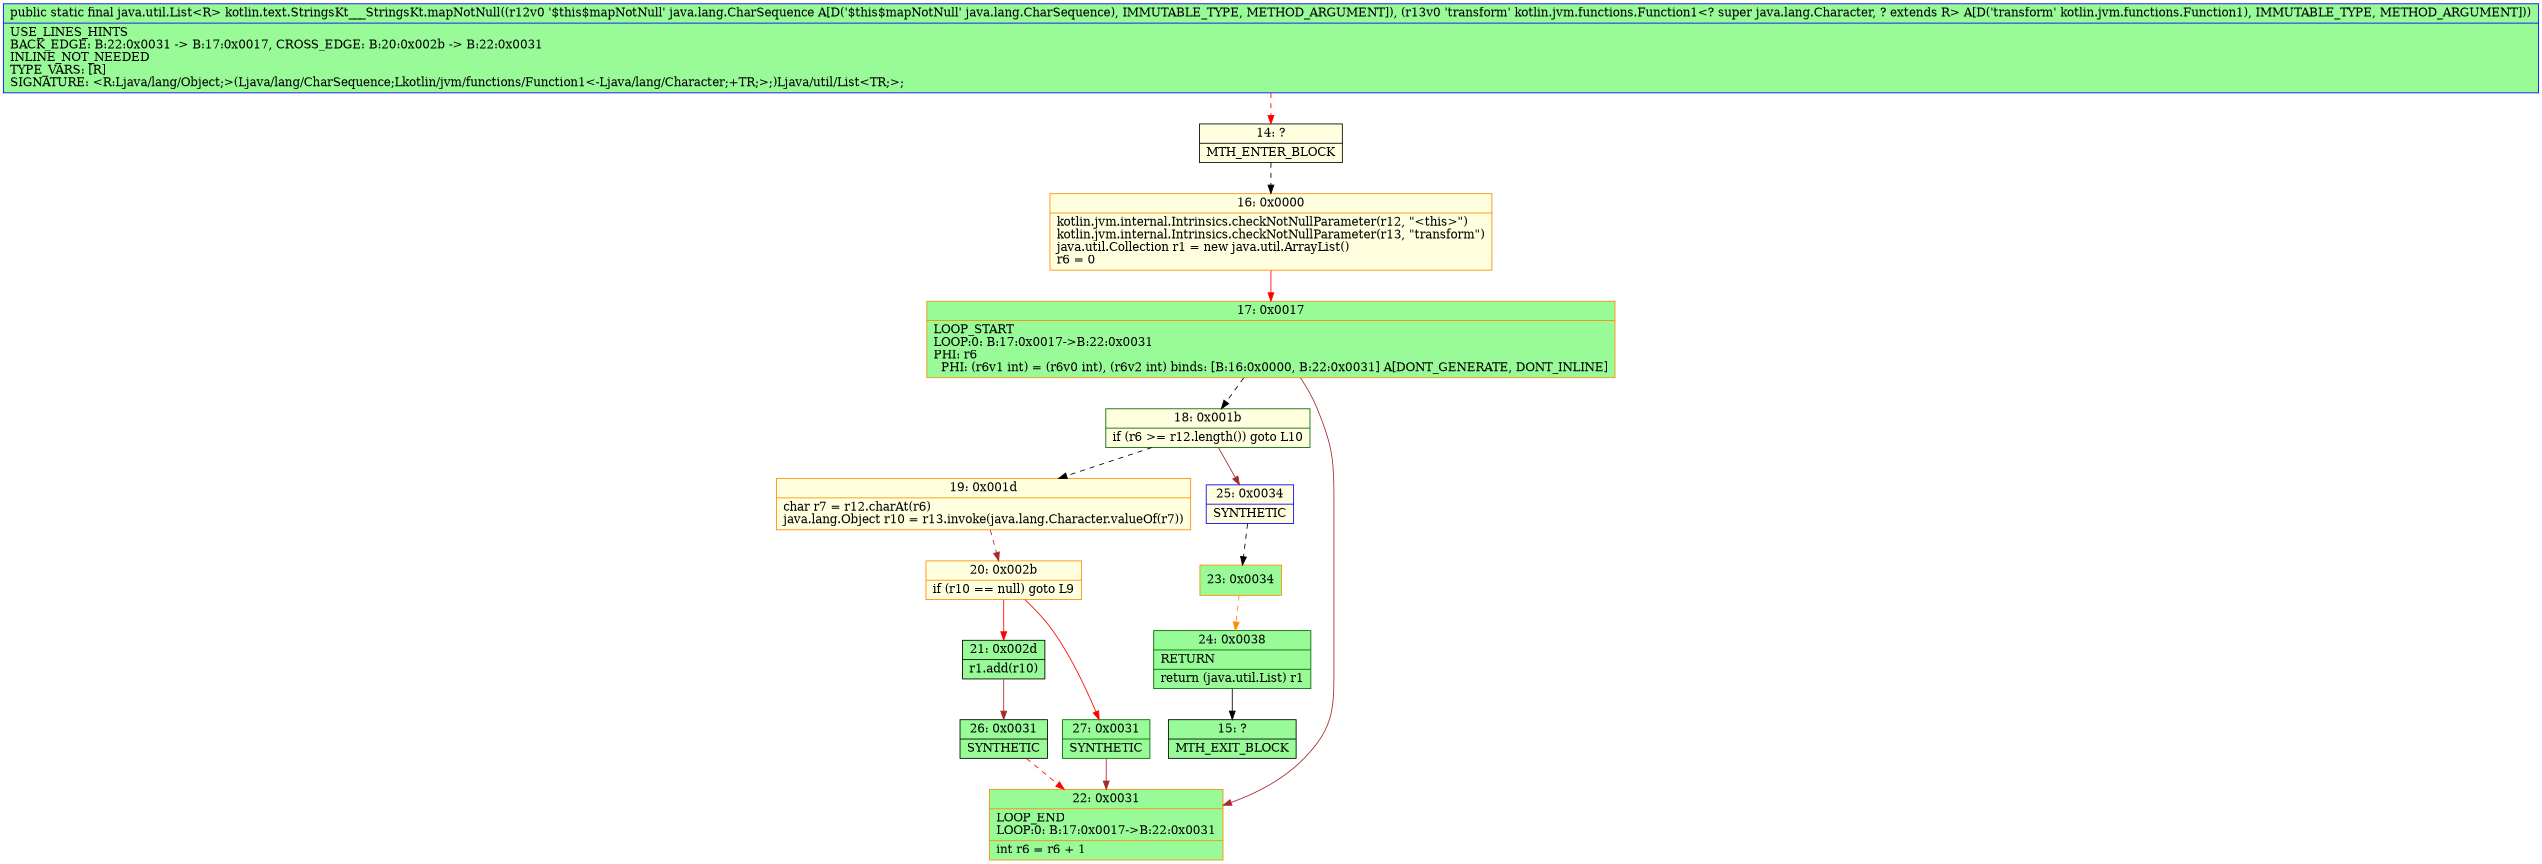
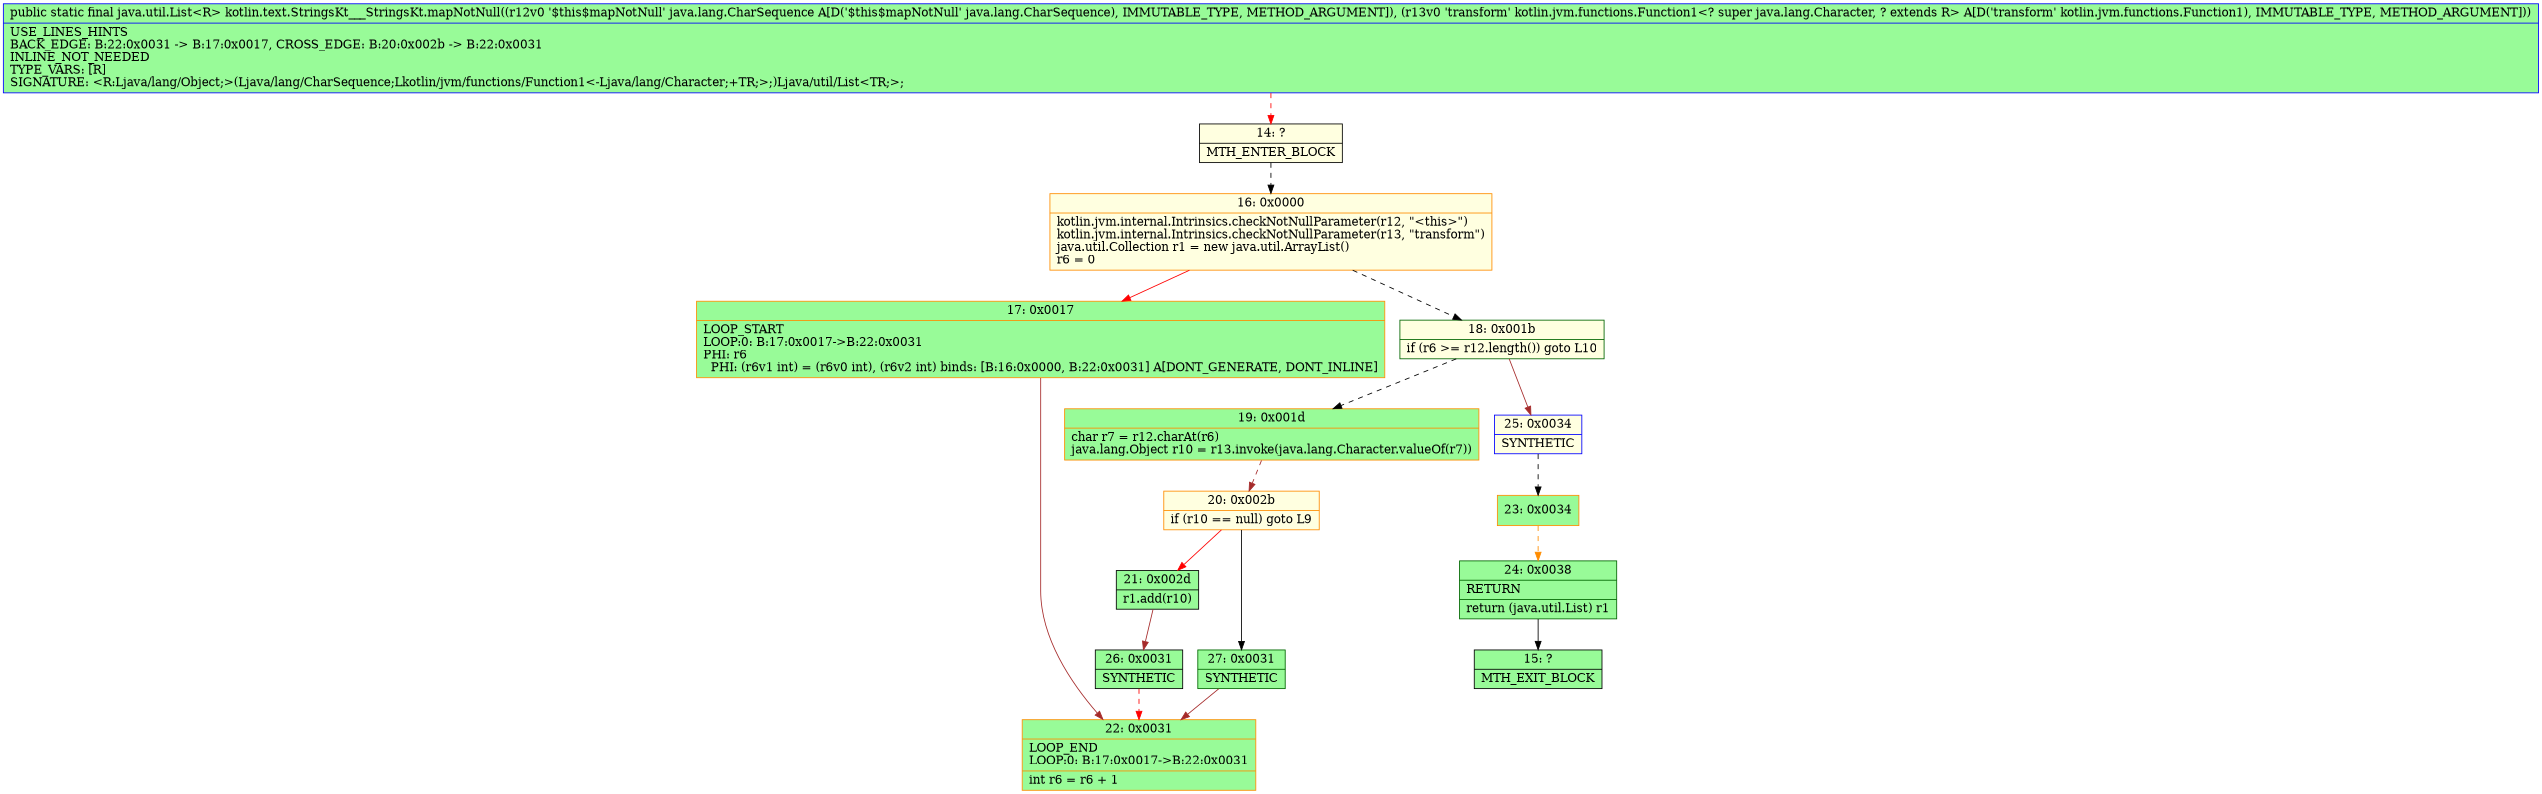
edge "17: 0x0017" -> "18: 0x001b": now "16: 0x0000" -> "18: 0x001b"
node "19: 0x001d": fillcolor lightyellow -> palegreen
edge "20: 0x002b" -> "27: 0x0031": color red -> black
